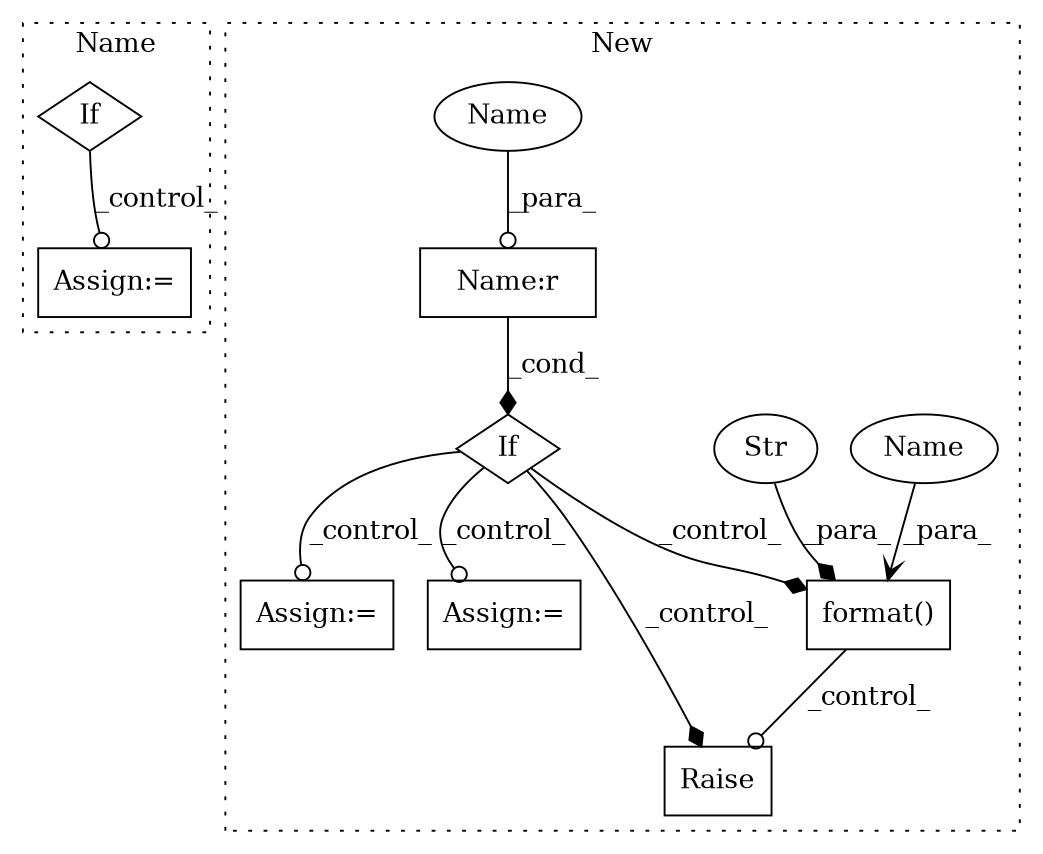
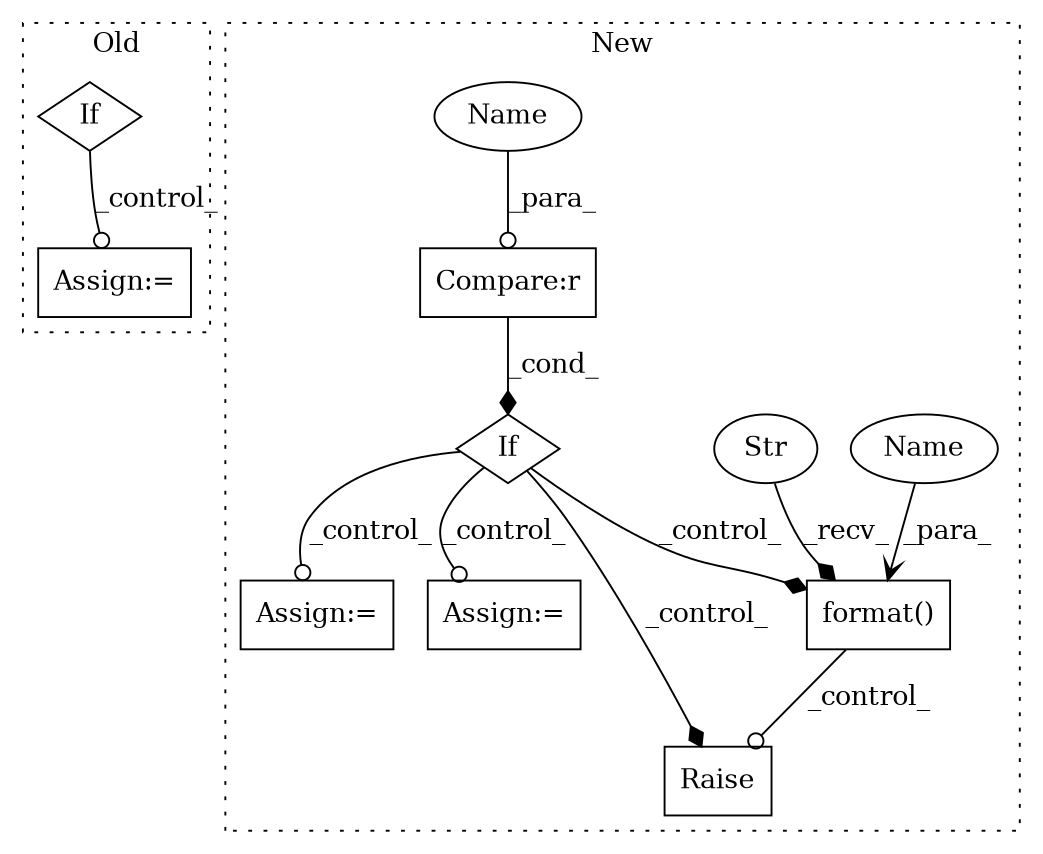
cluster "Name": label "Name" -> "Old"
node "Name:r": label "Name:r" -> "Compare:r"
edge "Str" -> "format()": label "_para_" -> "_recv_"
